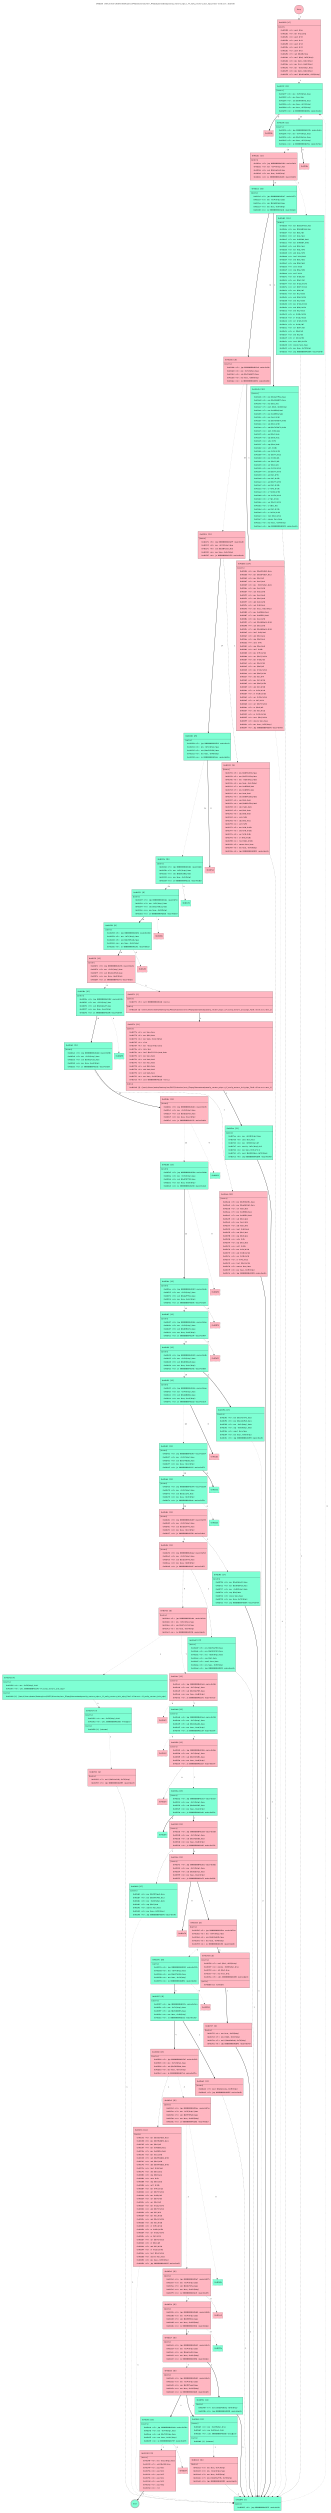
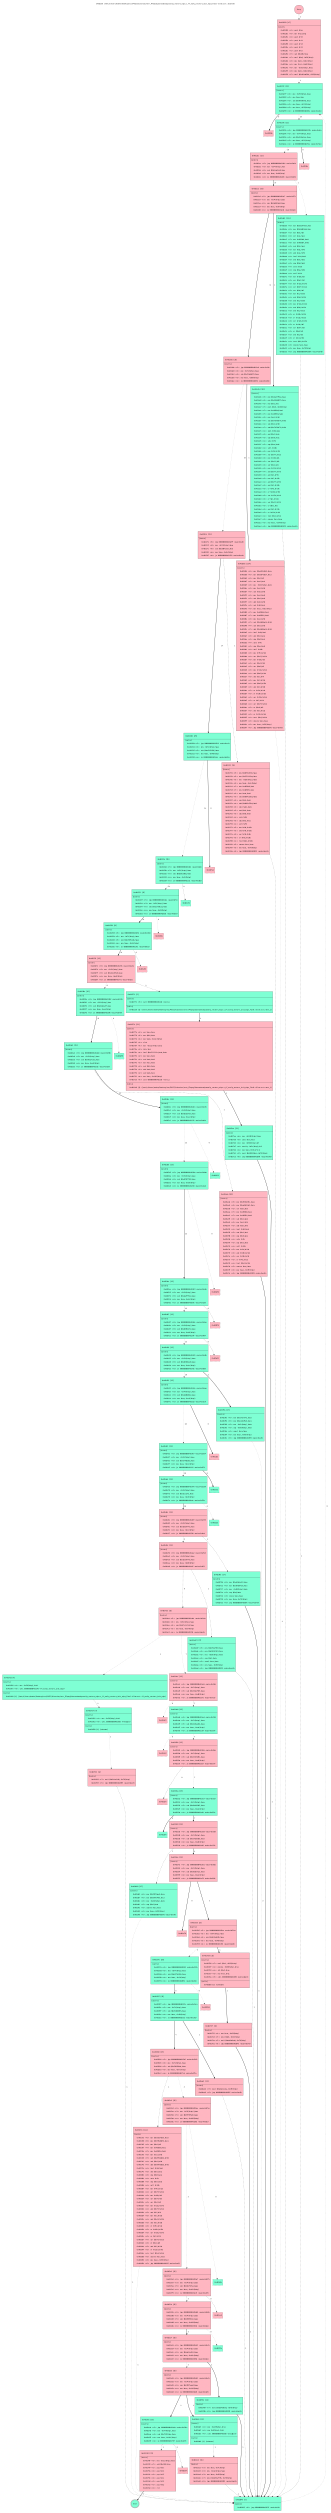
node "0x4012c2 [25]": fillcolor aquamarine -> lightpink
node "0x401771 [5]": fillcolor lightpink -> aquamarine
node "0x4013bc [25]": fillcolor lightpink -> aquamarine
